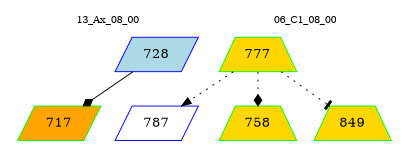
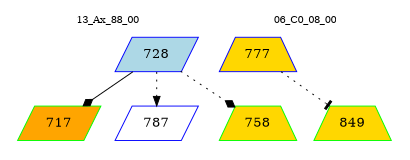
cluster "13_Ax_08_00": label "13_Ax_08_00" -> "13_Ax_88_00"
cluster "06_C1_08_00": label "06_C1_08_00" -> "06_C0_08_00"
node "777": color green -> blue
edge "777" -> "787": now "728" -> "787"
edge "777" -> "758": now "728" -> "758"
